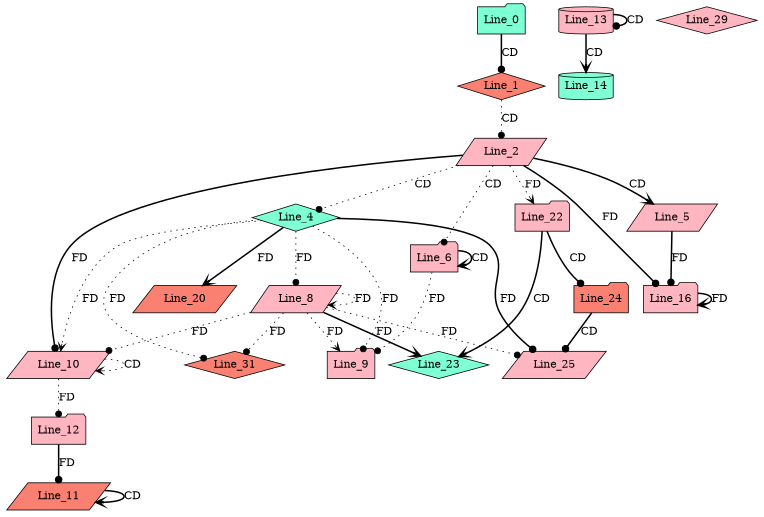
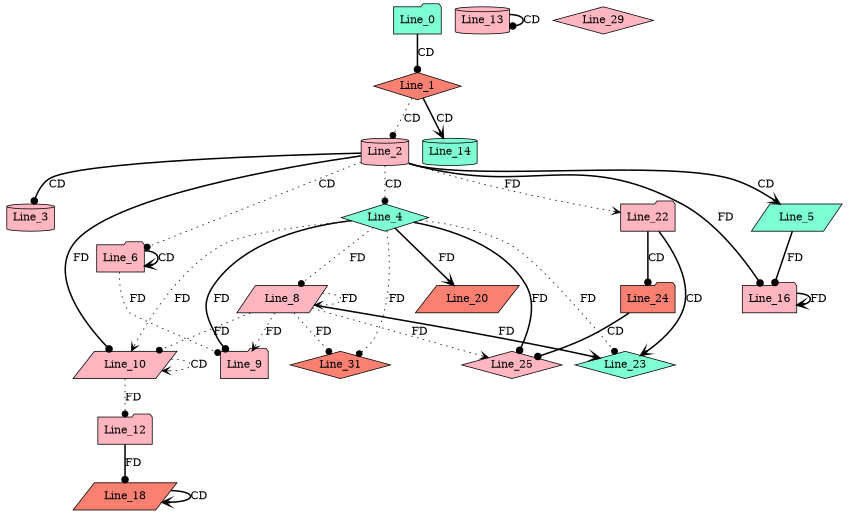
edge "Line_13" -> "Line_14": now "Line_1" -> "Line_14"
node "Line_2": shape parallelogram -> cylinder
node "Line_3": added
node "Line_5": fillcolor lightpink -> aquamarine
edge "Line_4" -> "Line_23": added, label "FD"
edge "Line_4" -> "Line_9": style dotted -> bold
edge "Line_8" -> "Line_25": arrowhead dot -> vee
node "Line_25": shape parallelogram -> diamond
node "Line_11": label "Line_11" -> "Line_18"
